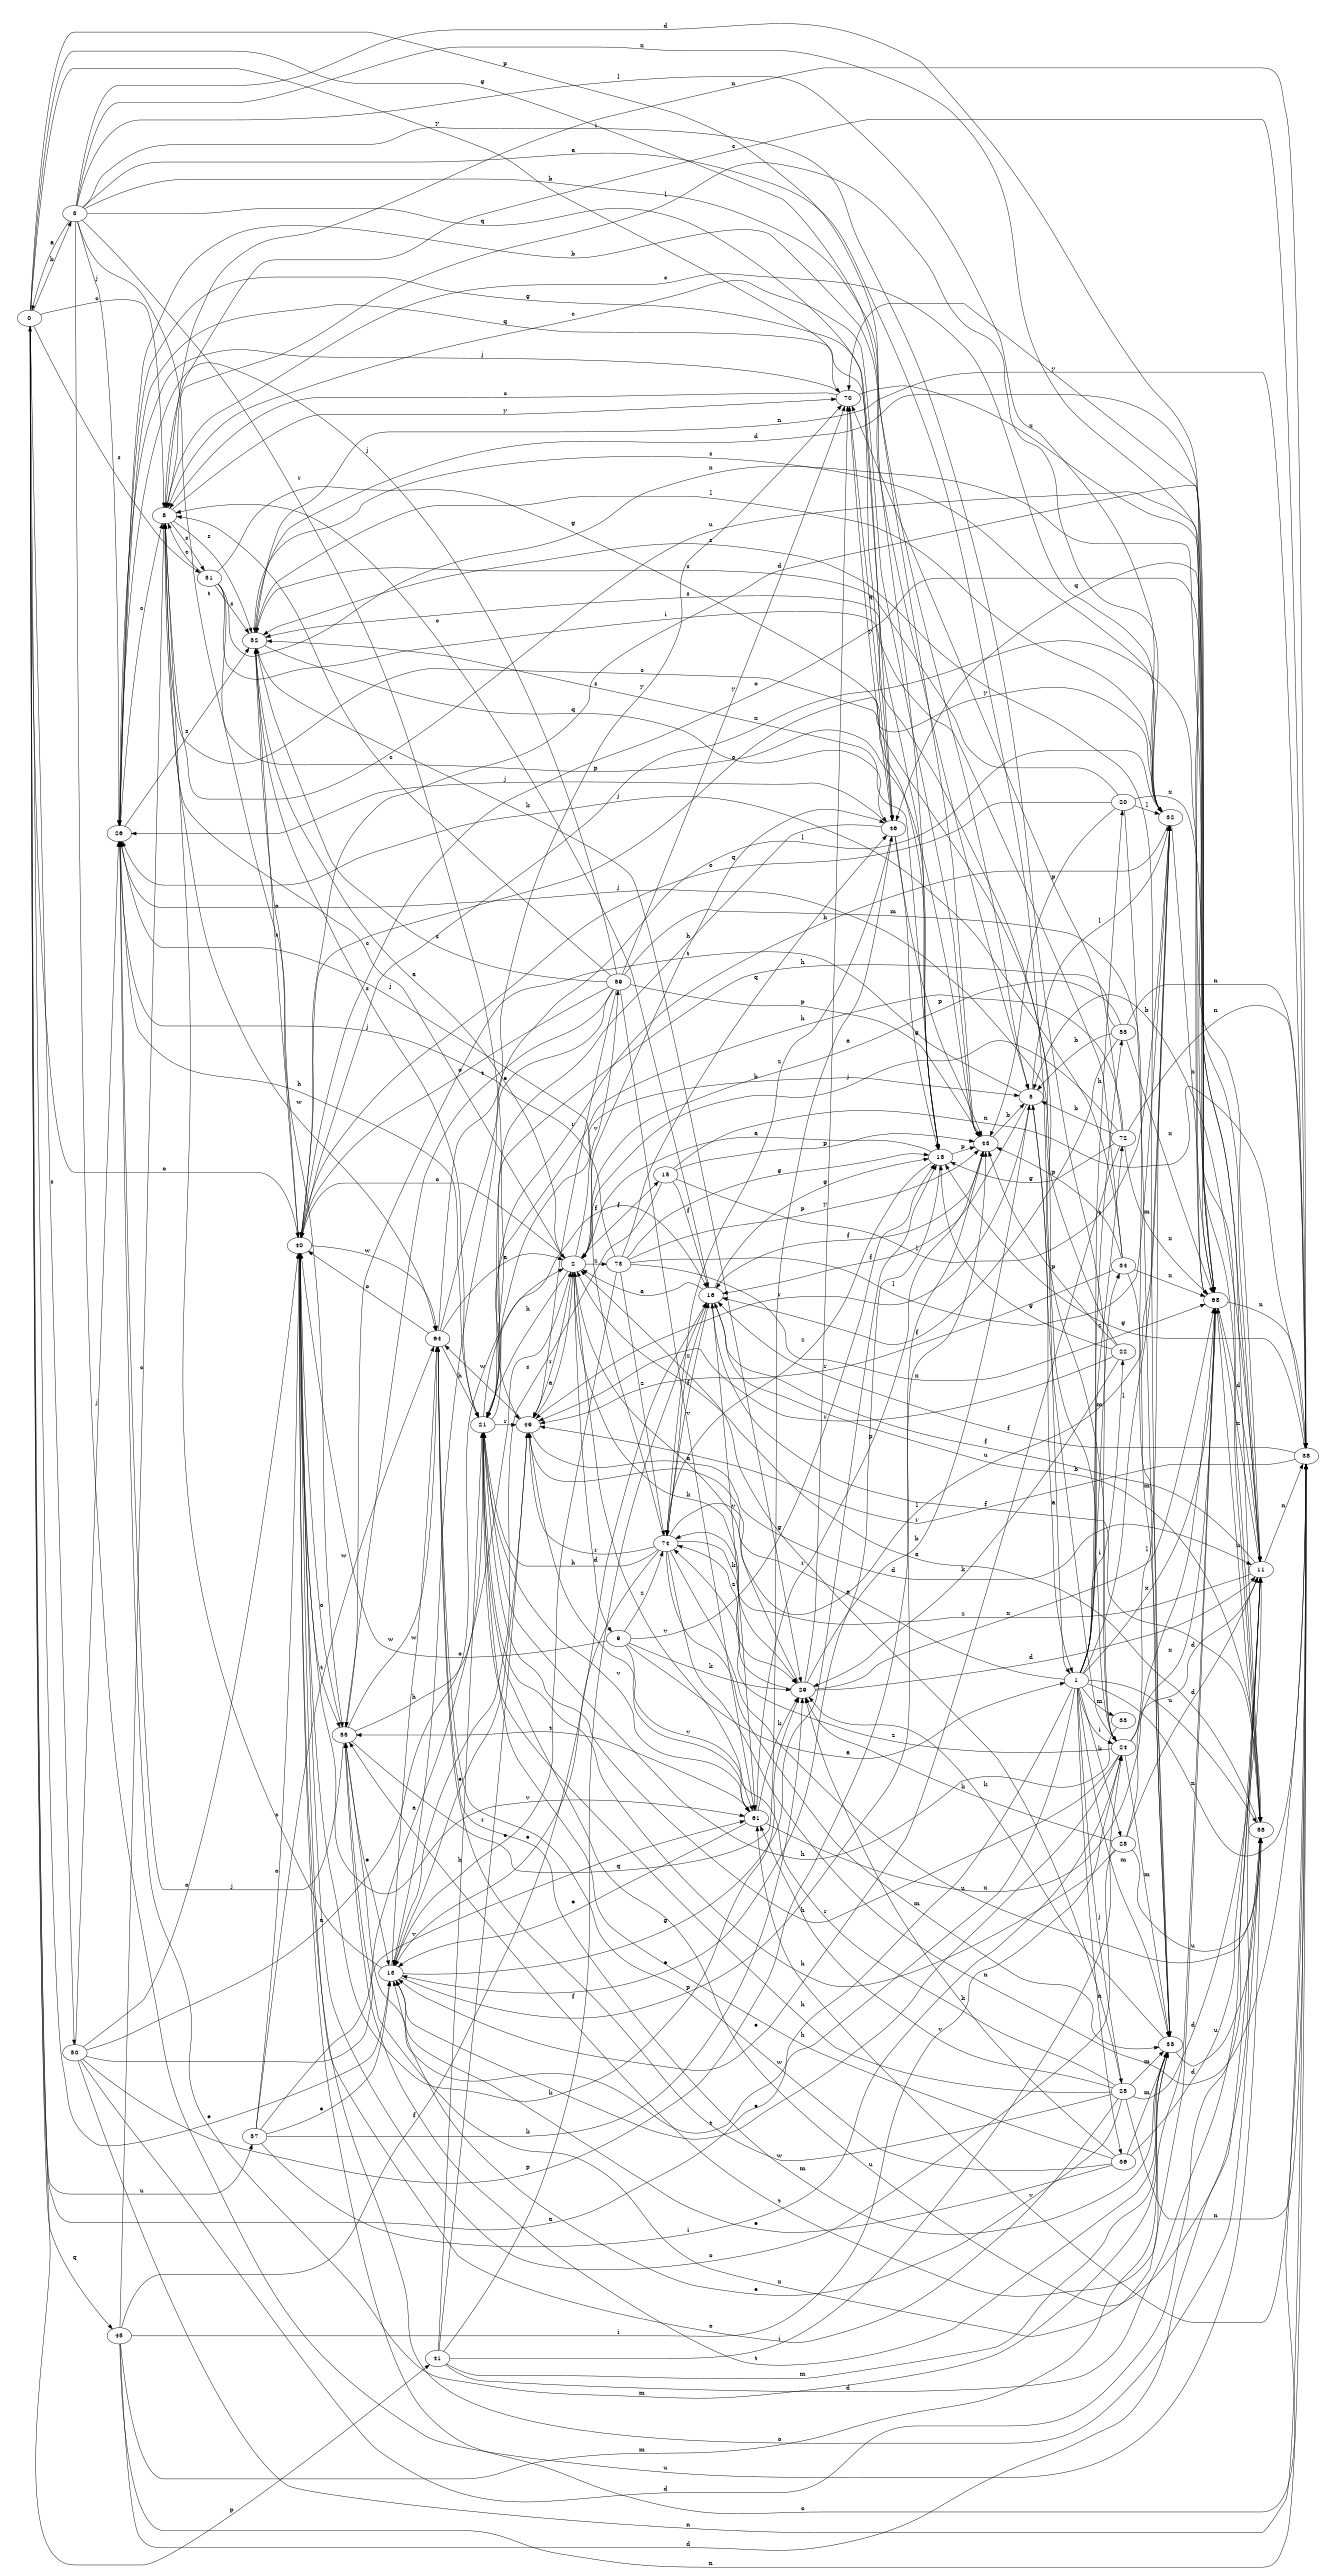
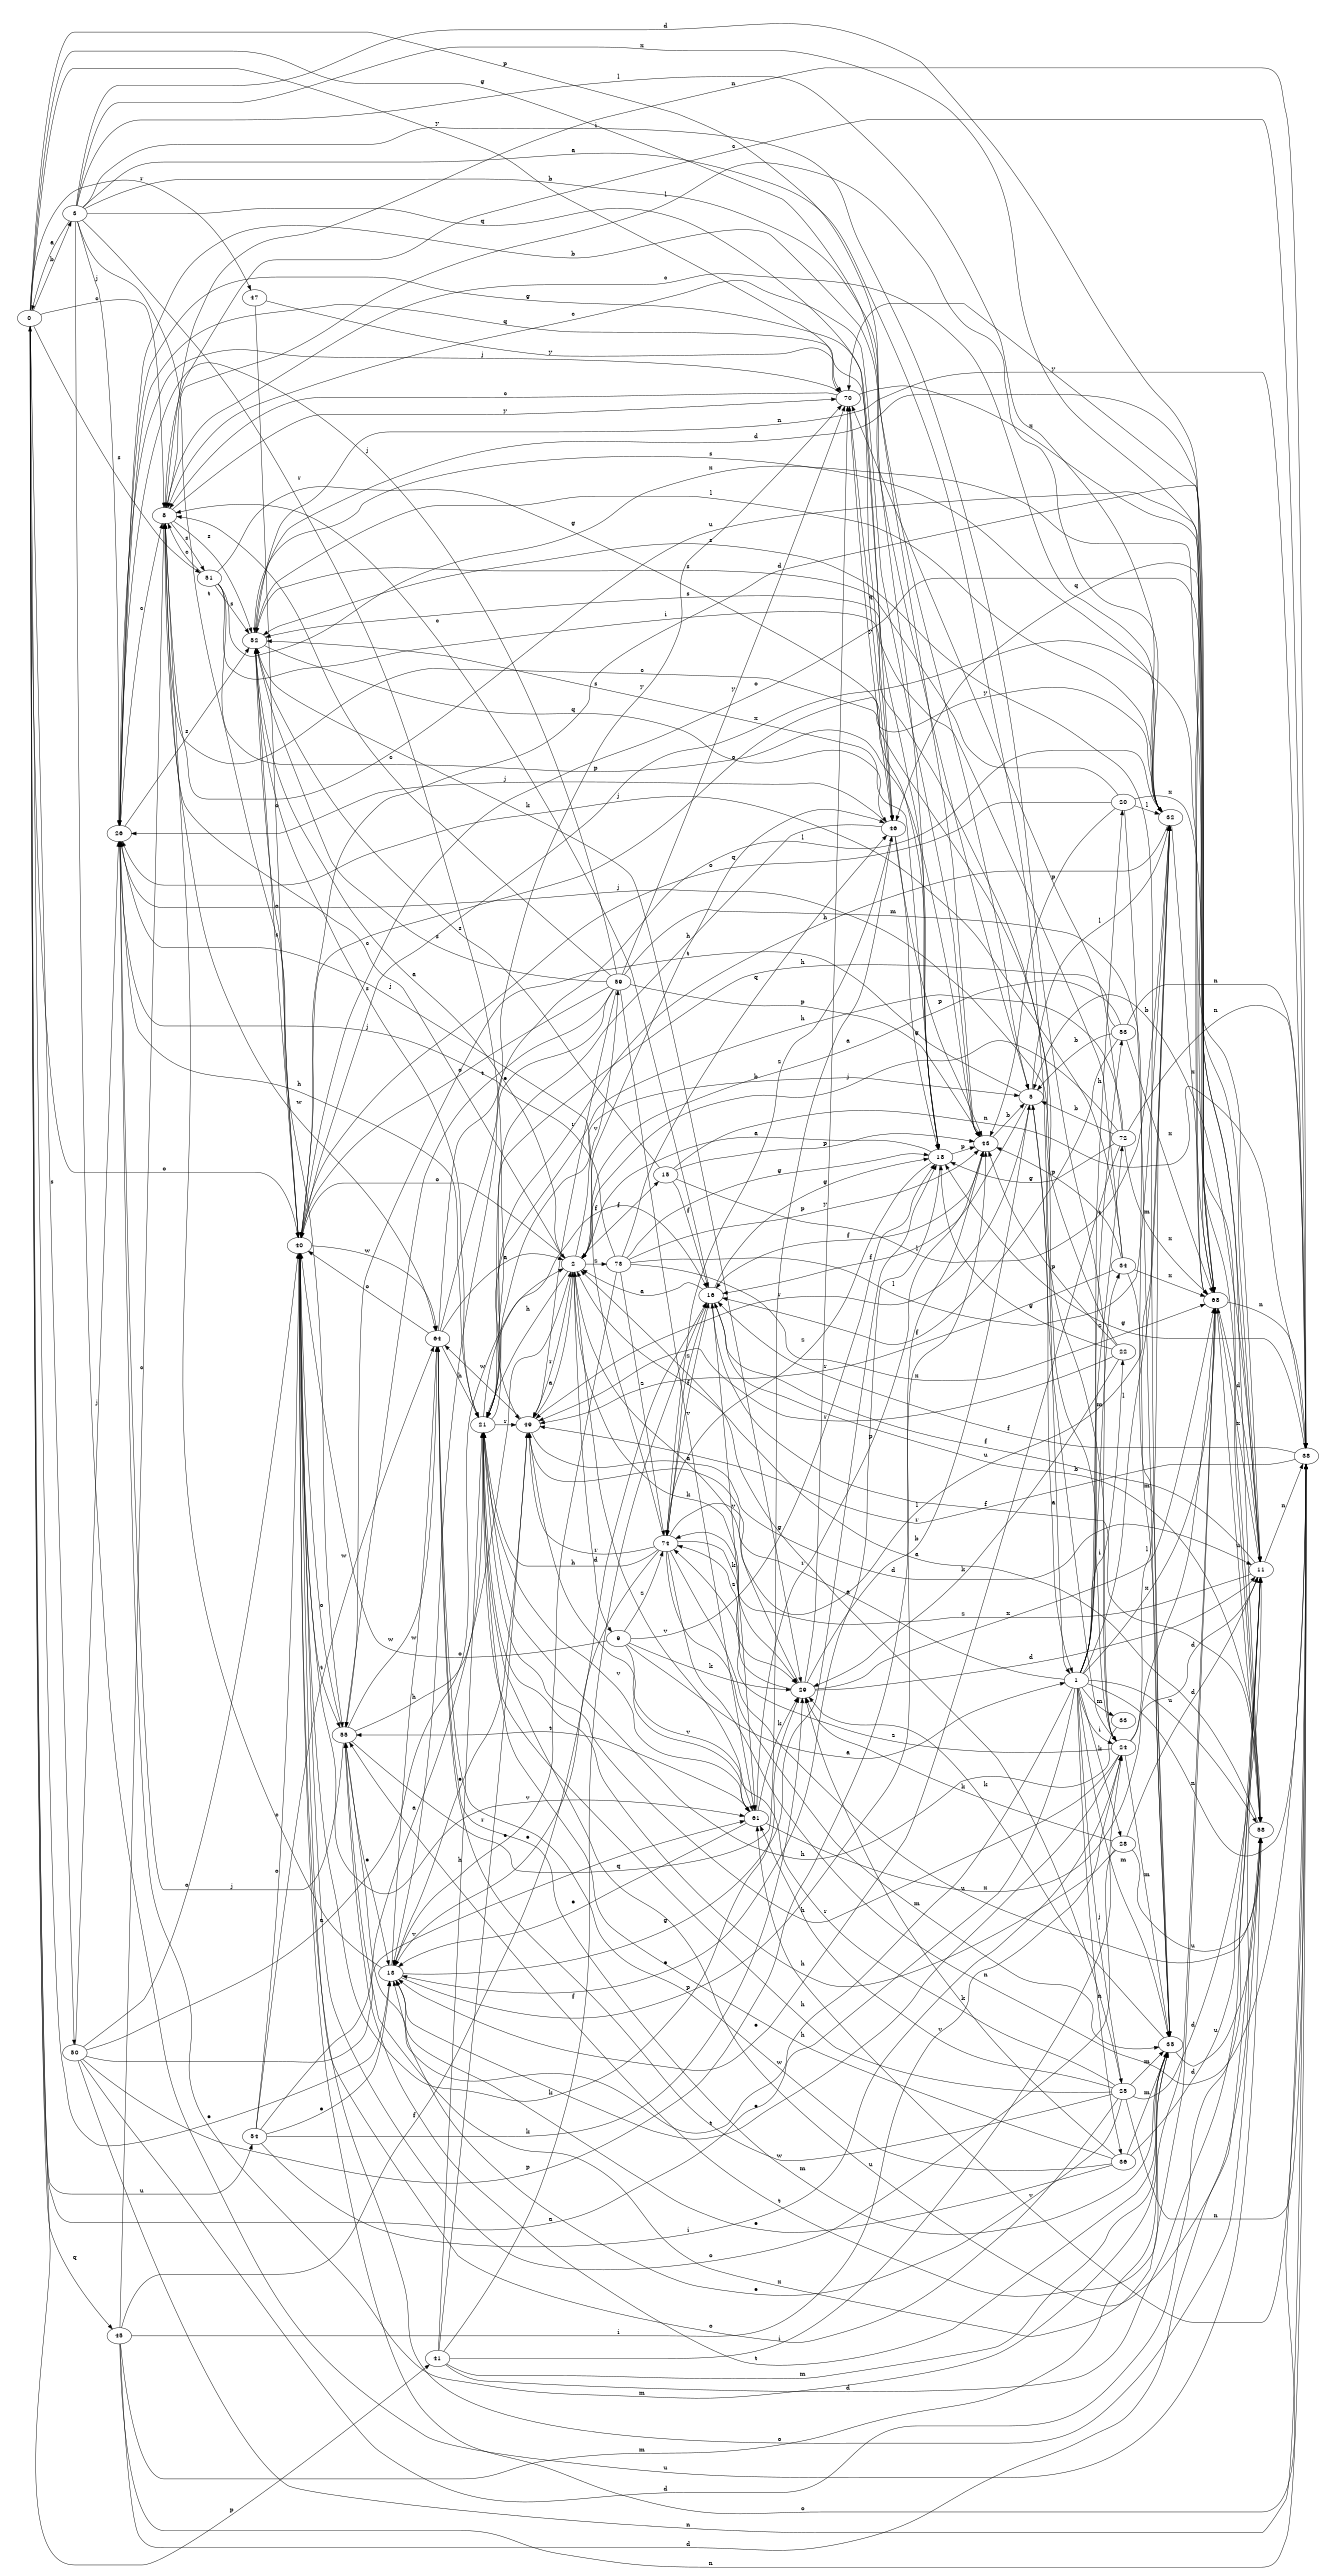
node "47": added
edge "15" -> "13": now "15" -> "52"
edge "28" -> "68": removed, label "x"
node "57": label "57" -> "54"
